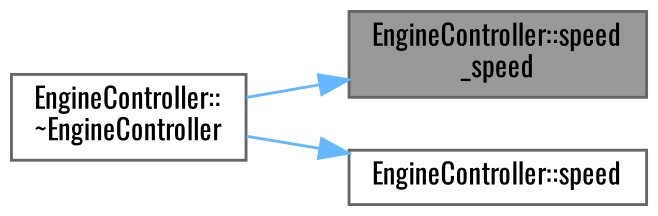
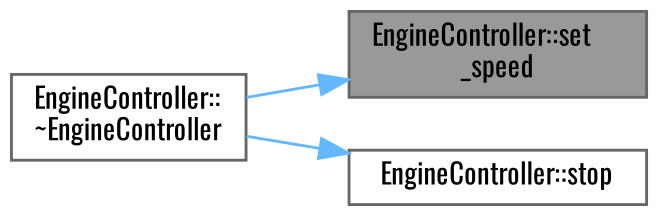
node "EngineController::speed _speed": label "EngineController::speed _speed" -> "EngineController::set _speed"
node "EngineController::speed": label "EngineController::speed" -> "EngineController::stop"
